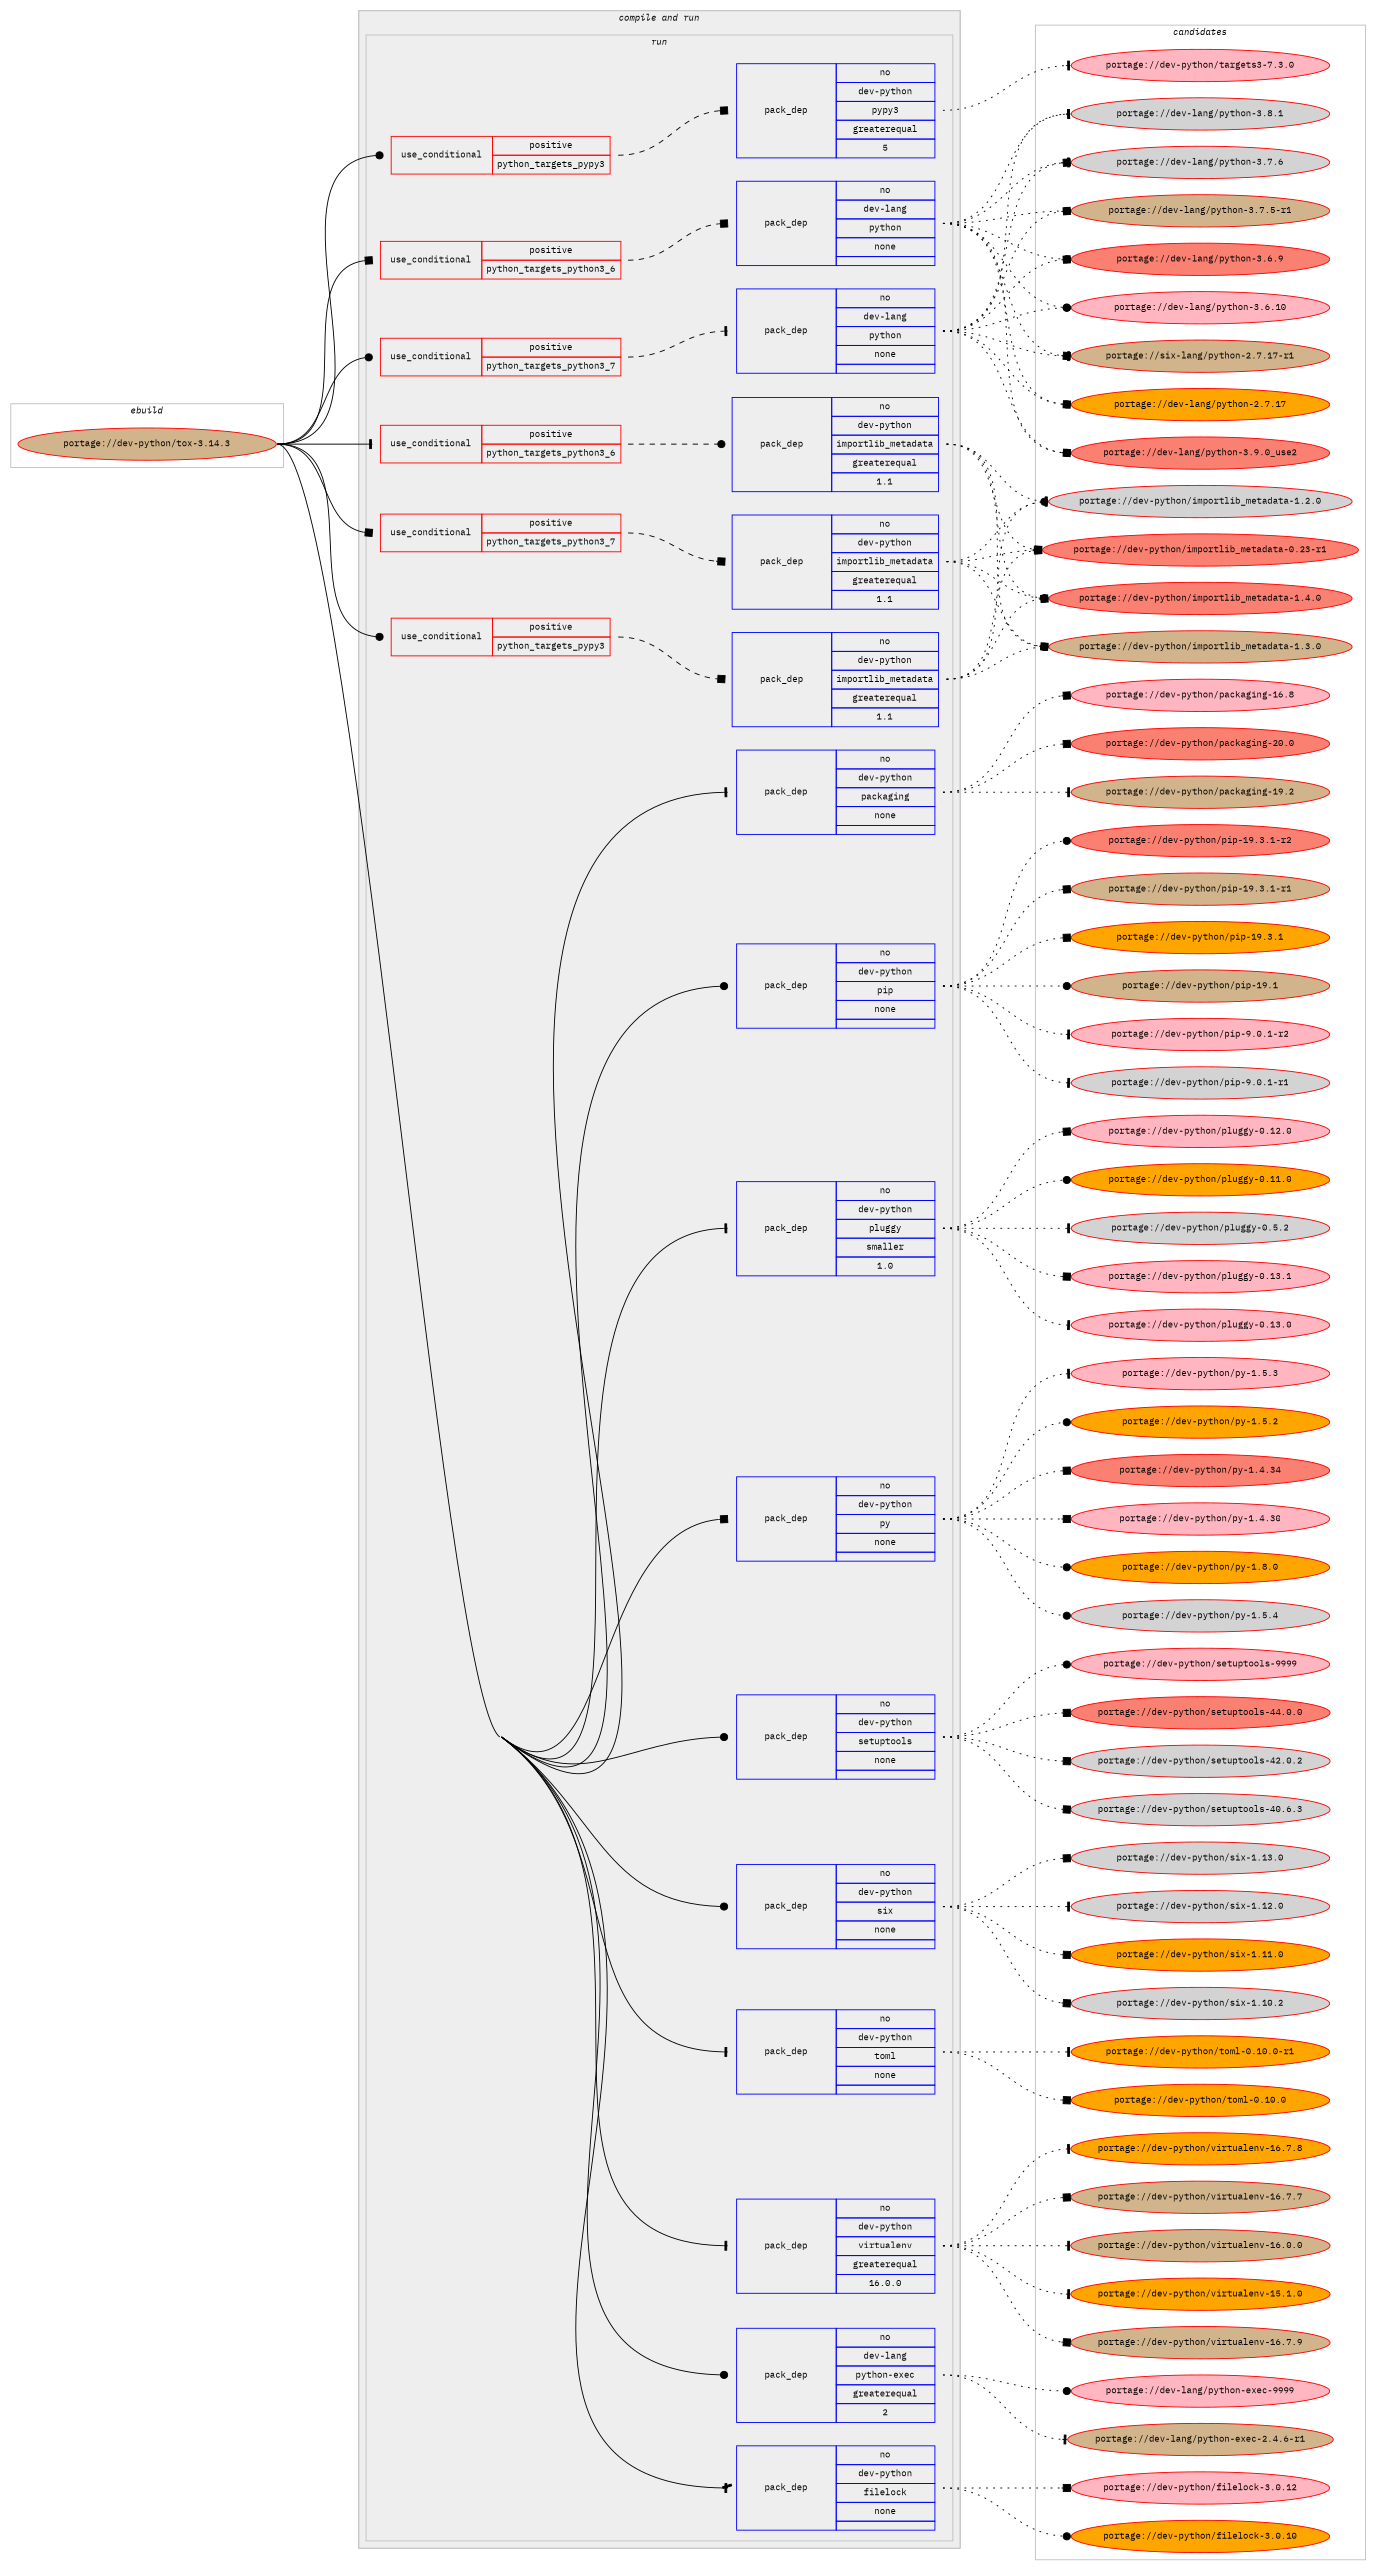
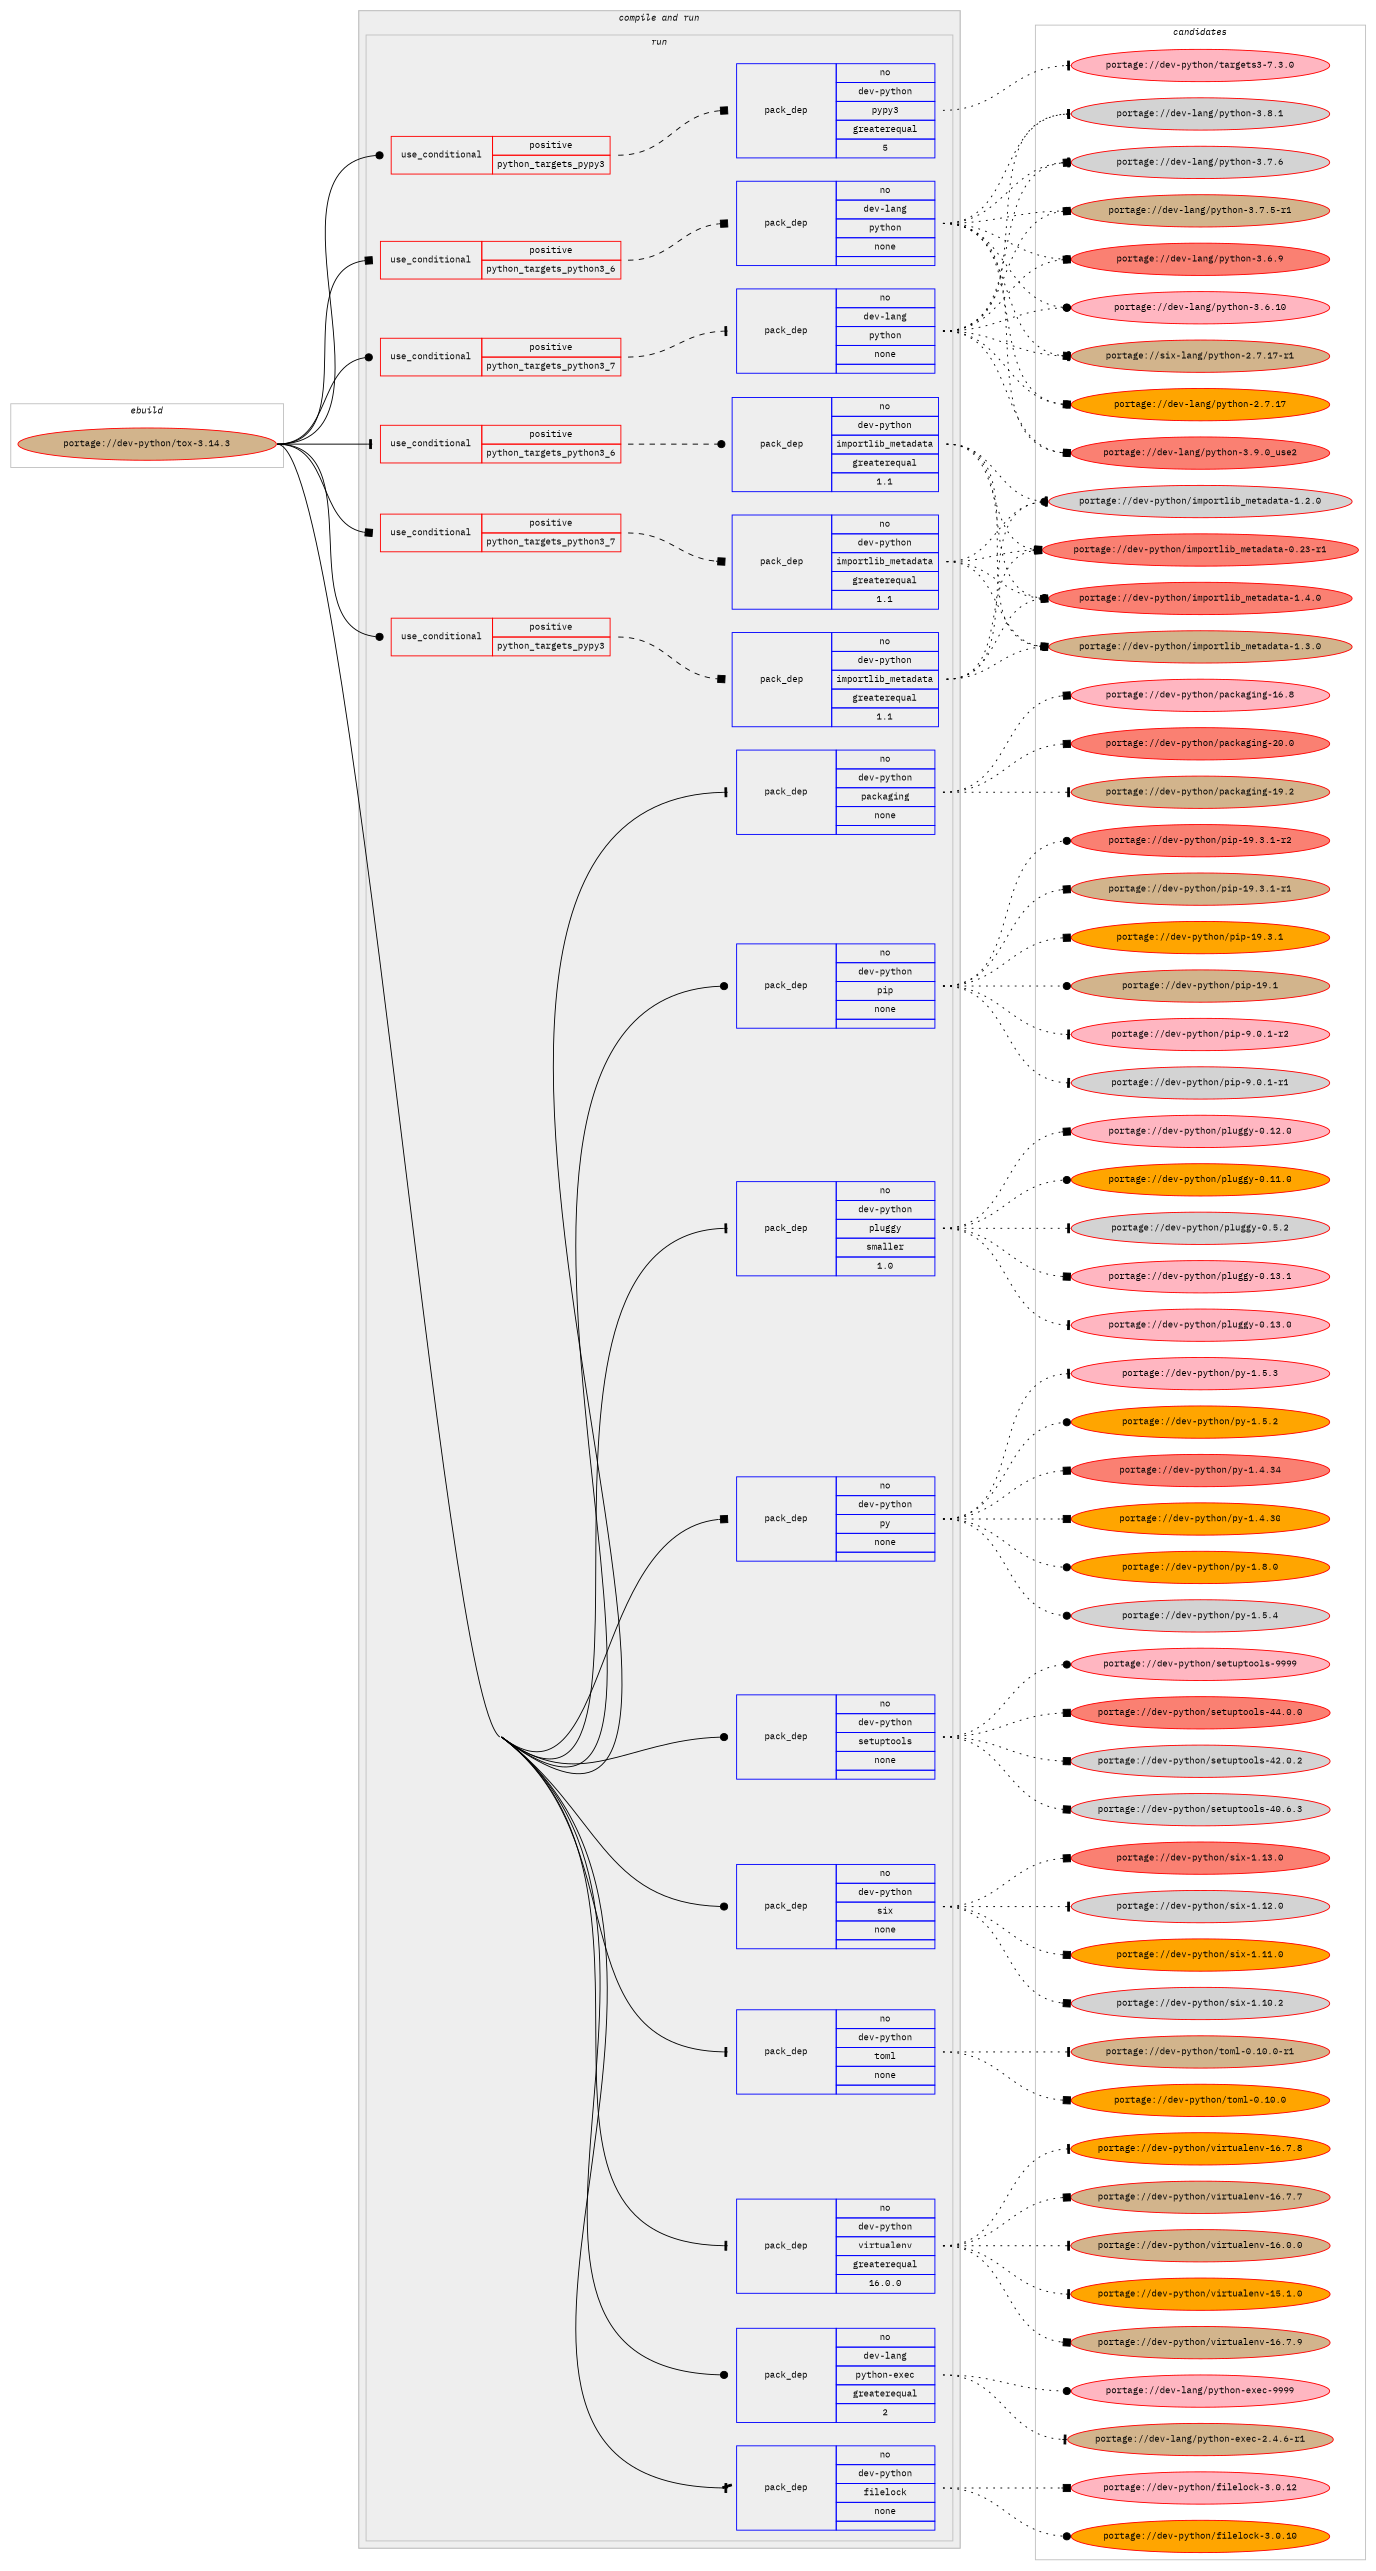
node "portage://dev-python/py-1.4.30": fillcolor lightpink -> orange
node "portage://dev-python/six-1.13.0": fillcolor lightgrey -> salmon
node "portage://dev-python/toml-0.10.0-r1": fillcolor orange -> tan
